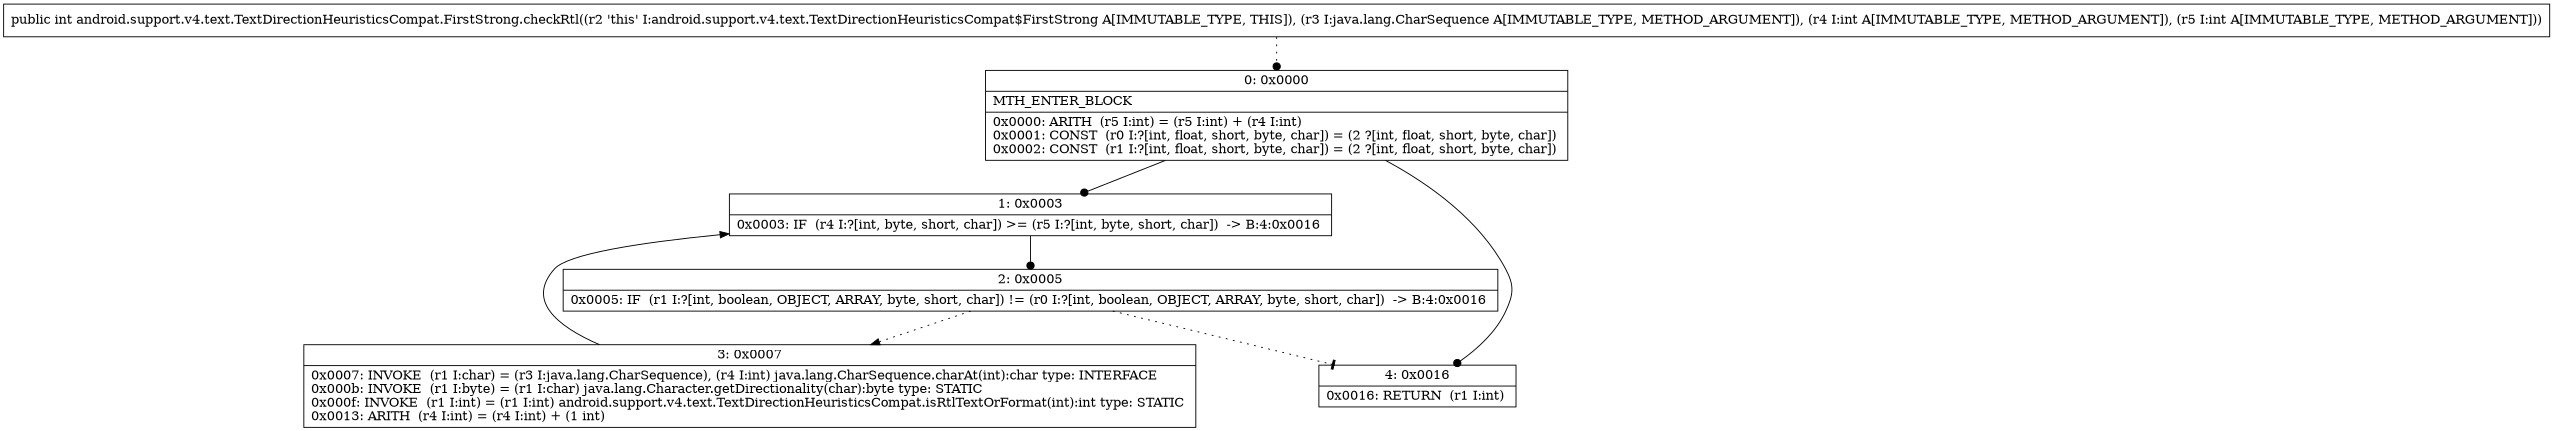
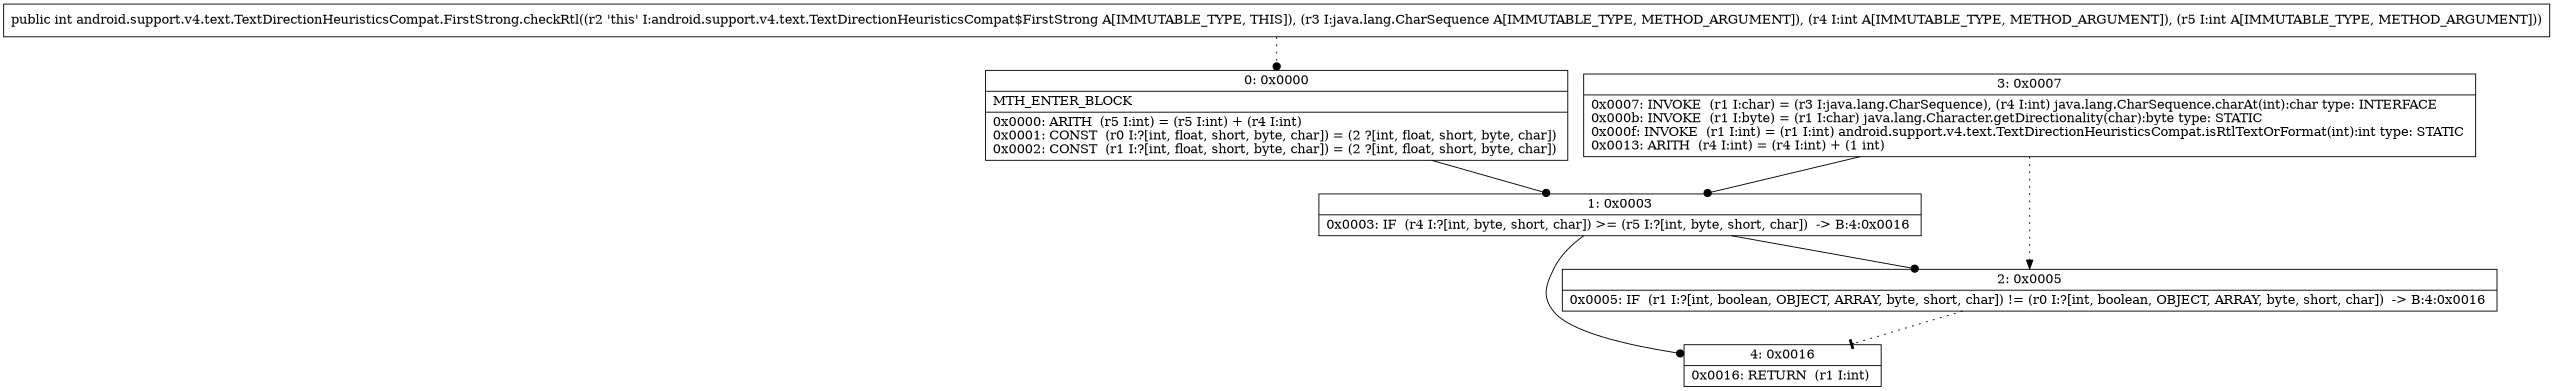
edge "0: 0x0000" -> "4: 0x0016": now "1: 0x0003" -> "4: 0x0016"
edge "3: 0x0007" -> "1: 0x0003": arrowhead normal -> dot
edge "2: 0x0005" -> "3: 0x0007": reversed
